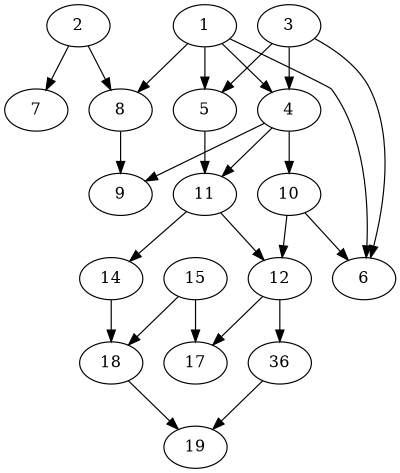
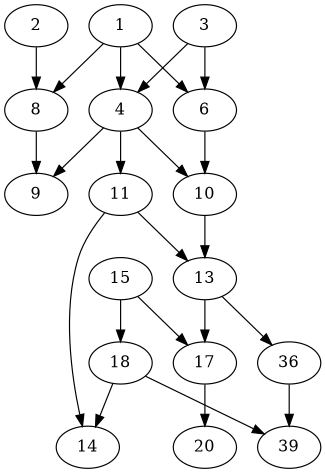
node "7": removed
node "5": removed
edge "10" -> "6": reversed
node "12": label "12" -> "13"
edge "14" -> "18": reversed
node "19": label "19" -> "39"
node "20": added
